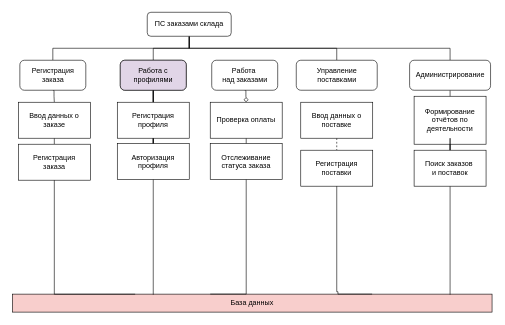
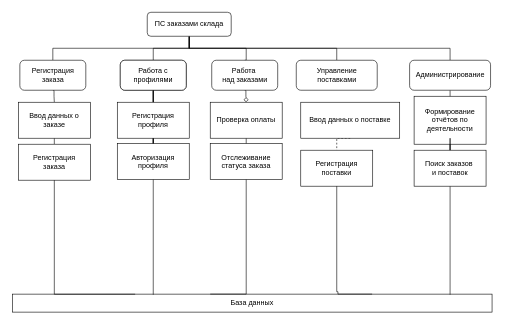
edge "ПС заказами склада" -- "Работа над заказами": added
node "Работа с профилями": fillcolor #e1d5e7 -> #ffffff
node "Ввод данных о поставке": size 72x36 -> 99x36
node "База данных": fillcolor #f8cecc -> #ffffff
